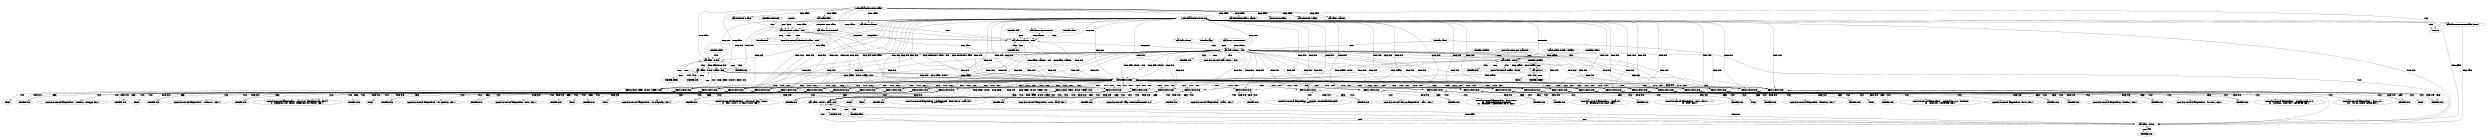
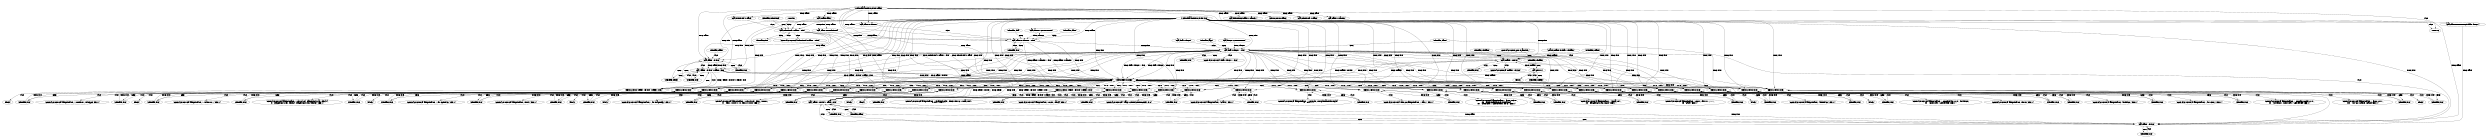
edge "(MethodParameterIn,size_t size)" -> "(Call,offset + namesz > size)": label "DDG: size" -> "DDG: noffset"
edge "(Call,noffset >= size)" -> "(Call,getu++)": removed, label "DDG: noffset"
